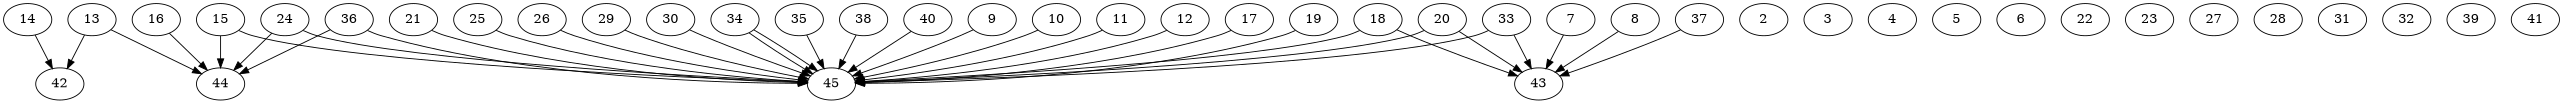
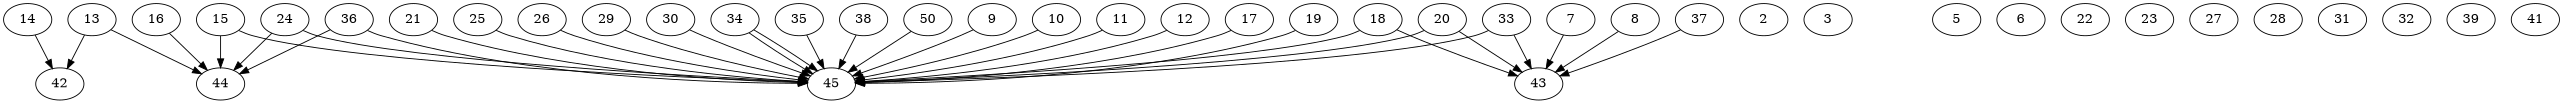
node "40": label "40" -> "50"
node "4": removed
